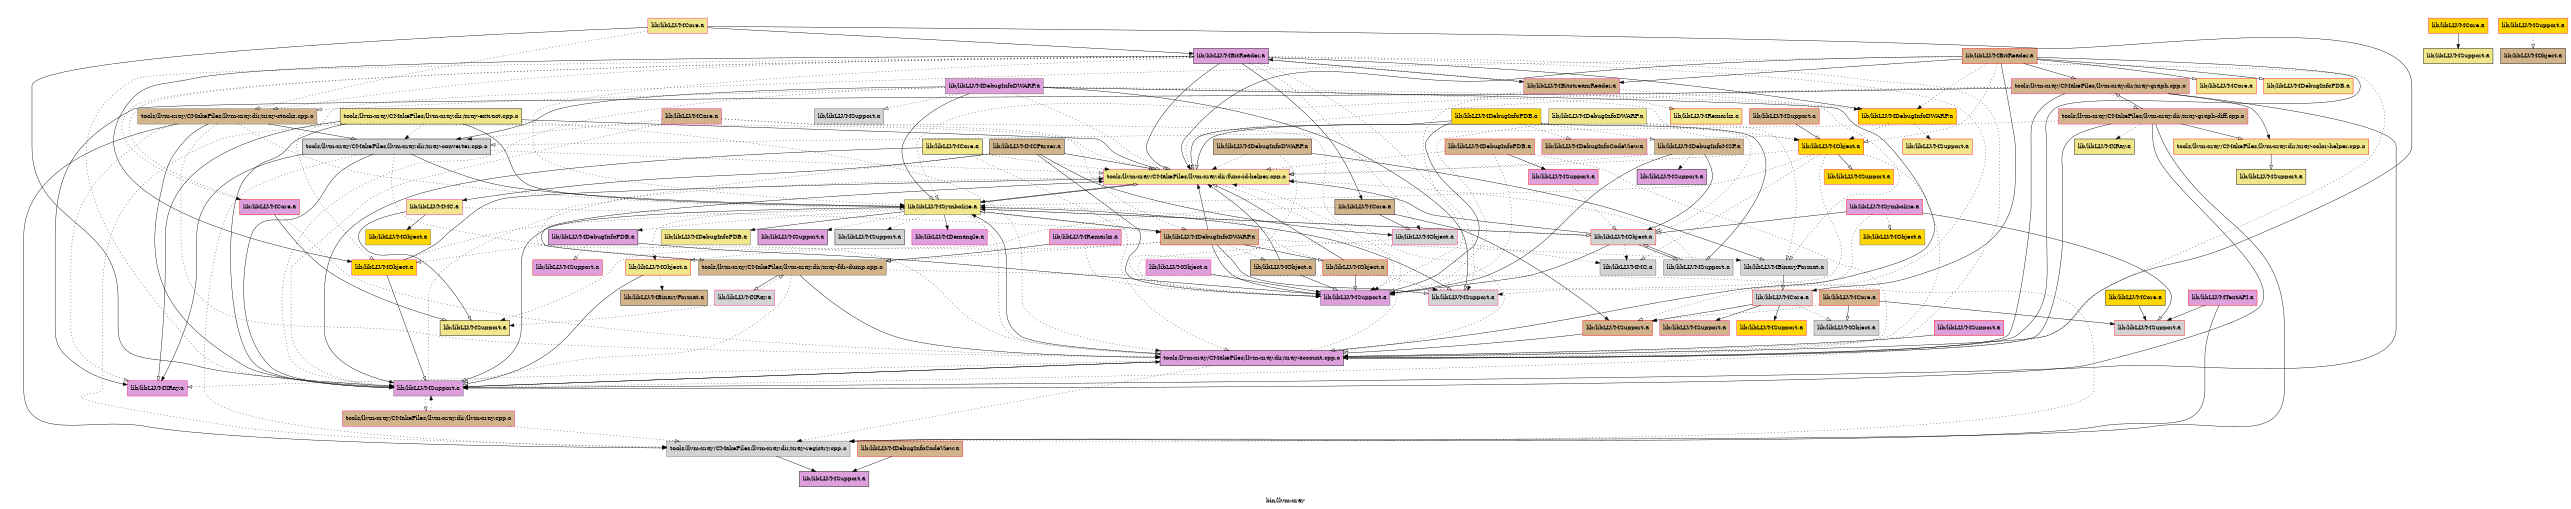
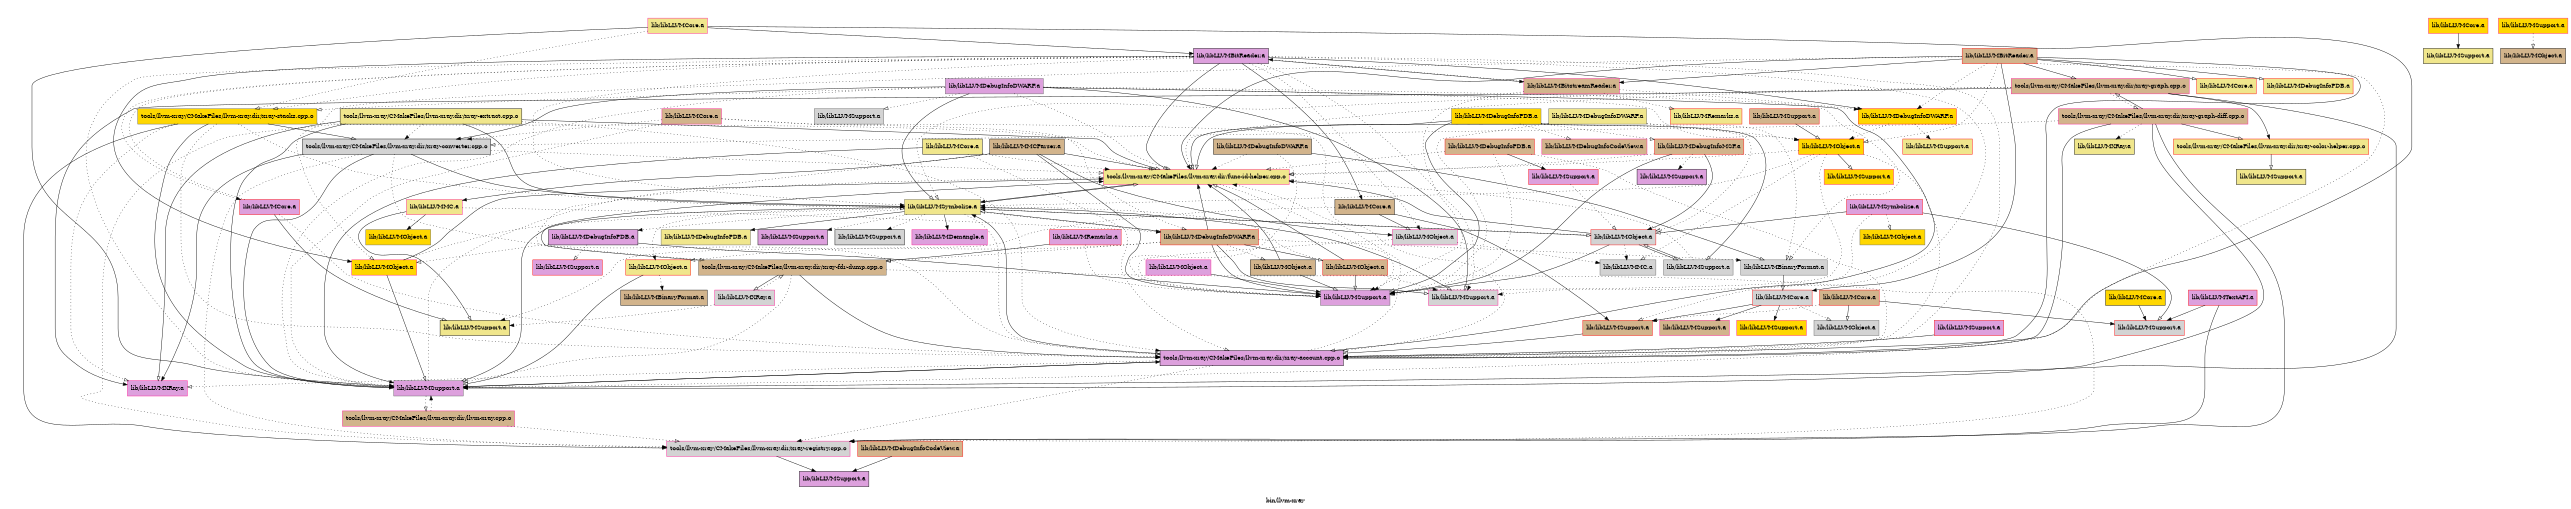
node "tools/llvm-xray/CMakeFiles/llvm-xray.dir/xray-stacks.cpp.o": fillcolor tan -> gold
node "lib/libLLVMDebugInfoMSF.a": color gray40 -> red
edge "tools/llvm-xray/CMakeFiles/llvm-xray.dir/xray-graph.cpp.o" -> "tools/llvm-xray/CMakeFiles/llvm-xray.dir/xray-account.cpp.o": removed
node "tools/llvm-xray/CMakeFiles/llvm-xray.dir/xray-registry.cpp.o": color gray40 -> deeppink
